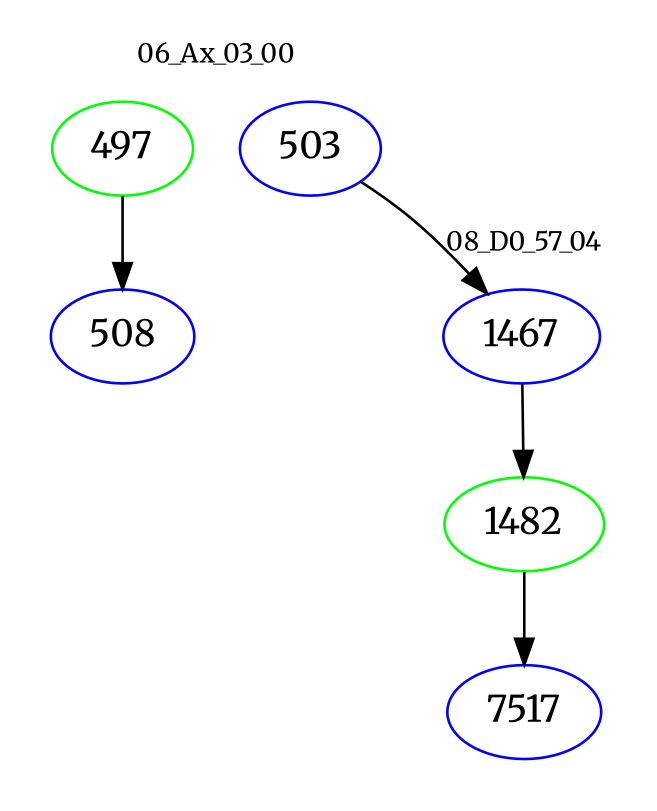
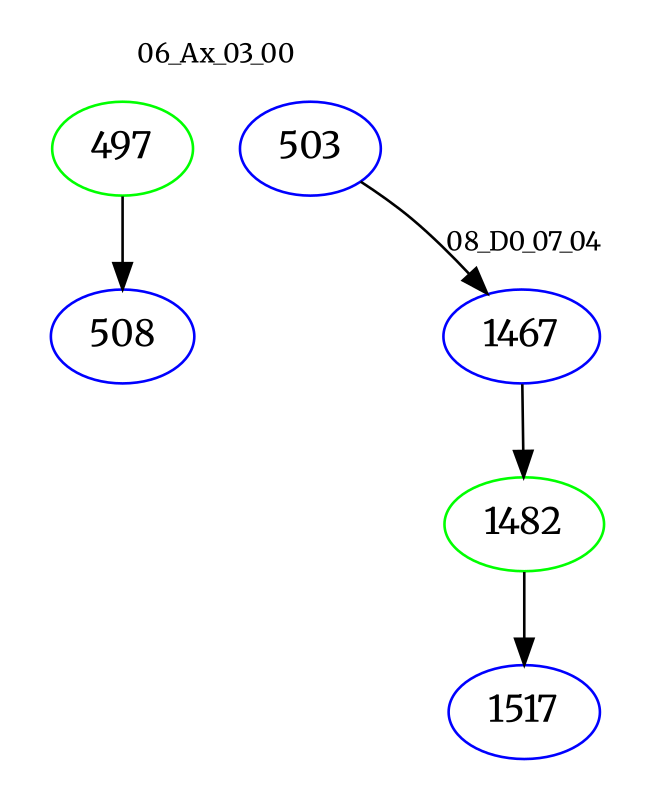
cluster "08_D0_57_04": label "08_D0_57_04" -> "08_D0_07_04"
node "7517": label "7517" -> "1517"
